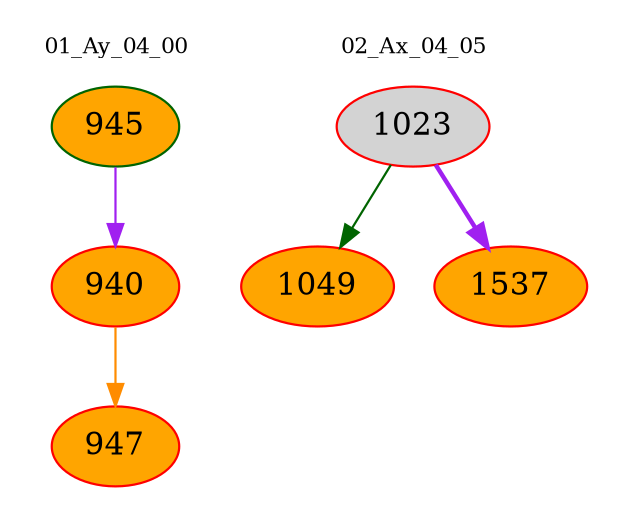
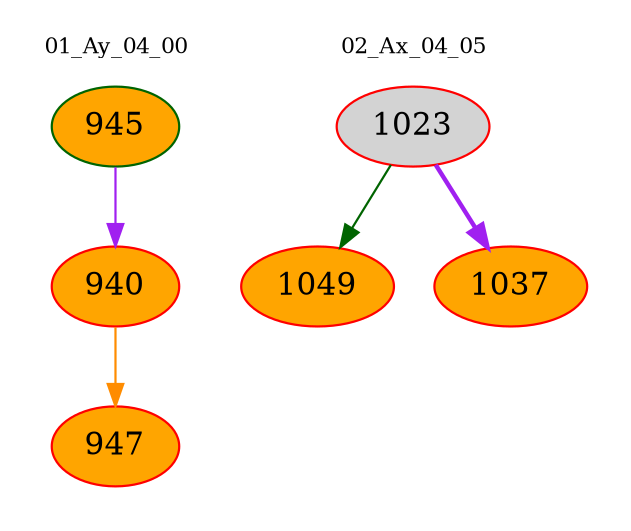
node "1537": label "1537" -> "1037"
